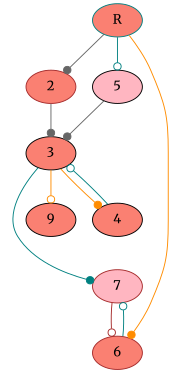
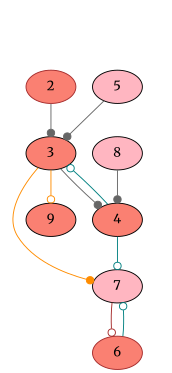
node "R": removed
node "8": added
edge "3" -> "4": color darkorange -> gray40
edge "3" -> "7": color teal -> darkorange
edge "4" -> "7": added
node "7": color brown -> black
